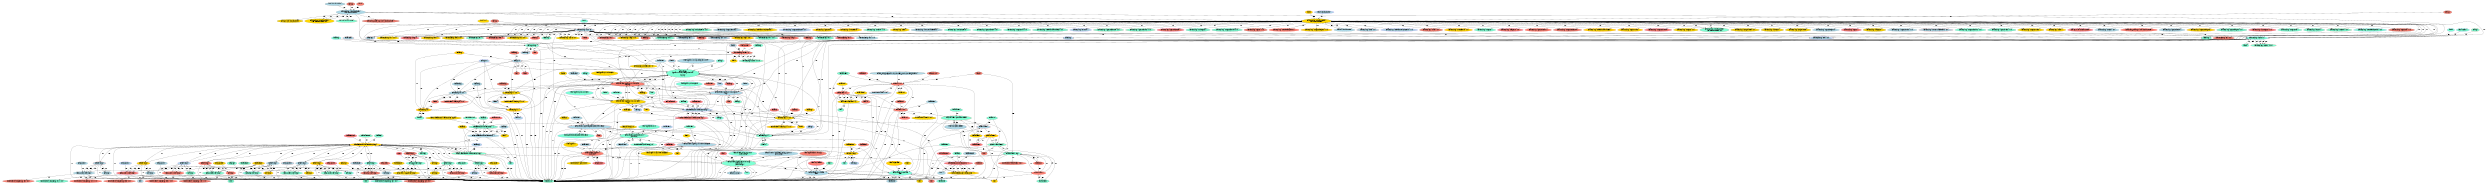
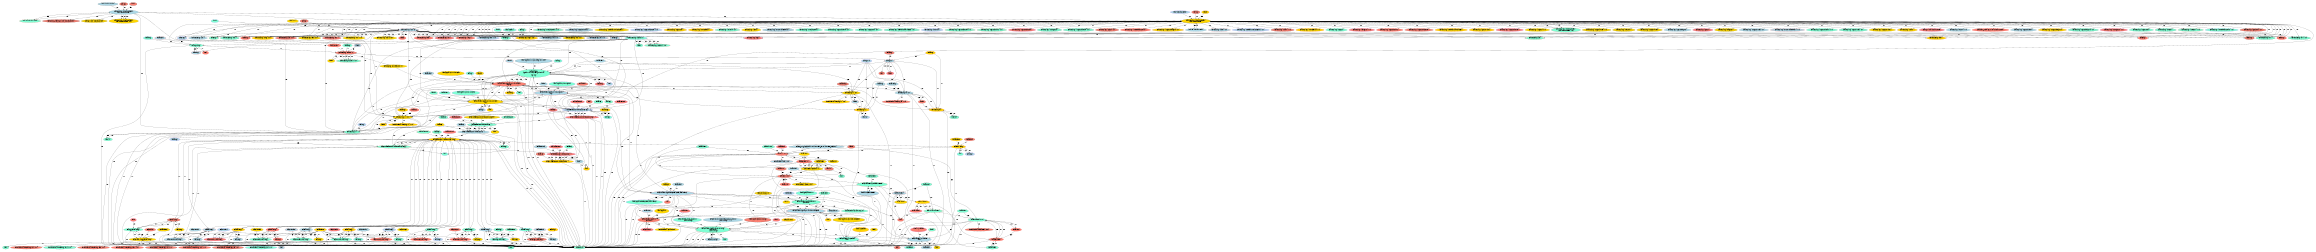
node "(Call,touch = NULL)": fillcolor salmon -> aquamarine
edge "(Call,touch != NULL)" -> "(Call,touch = *++argv)": reversed
node "(Call,pm.maxpc16)": fillcolor aquamarine -> salmon
node "(Call,pm.this.nerrors)": added
